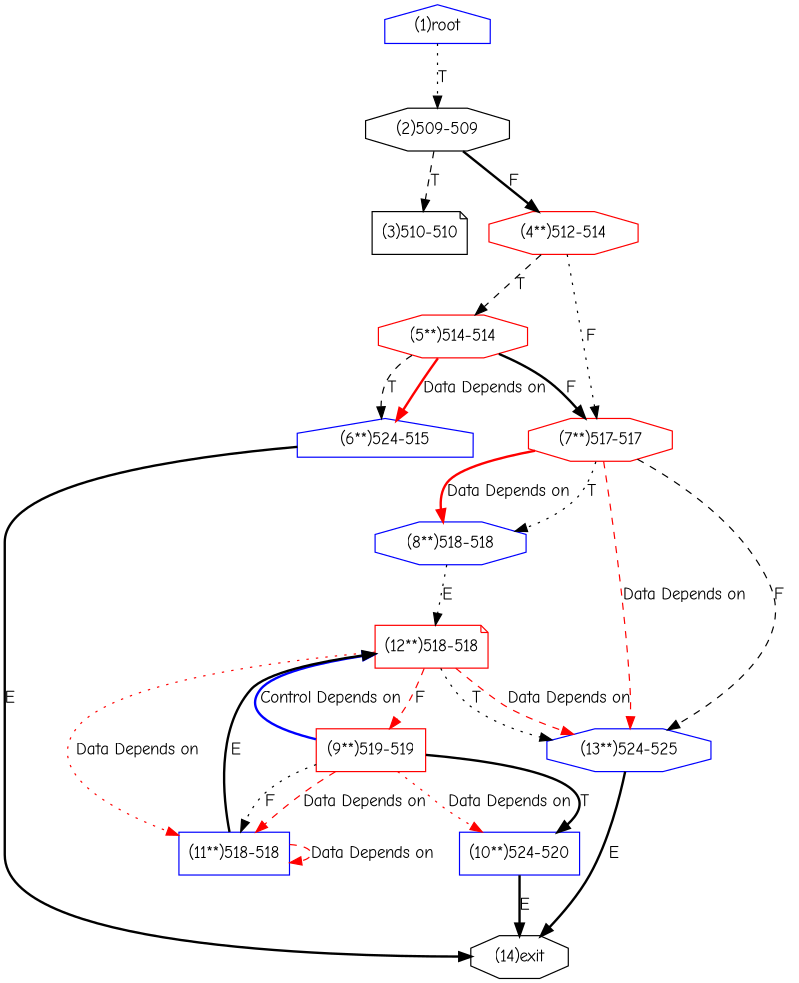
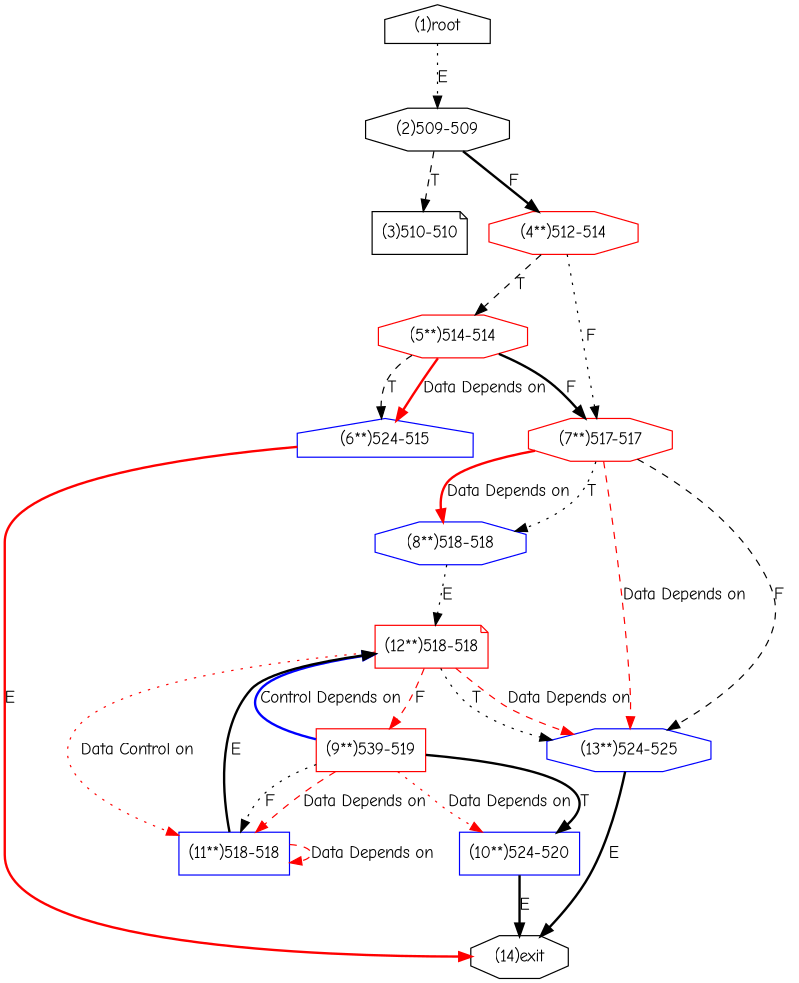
node "(1)root": color blue -> black
edge "(1)root" -> "(2)509-509": label "T" -> "E"
edge "(12**)518-518" -> "(11**)518-518": label "Data Depends on" -> "Data Control on"
node "(9**)519-519": label "(9**)519-519" -> "(9**)539-519"
edge "(6**)524-515" -> "(14)exit": color black -> red
